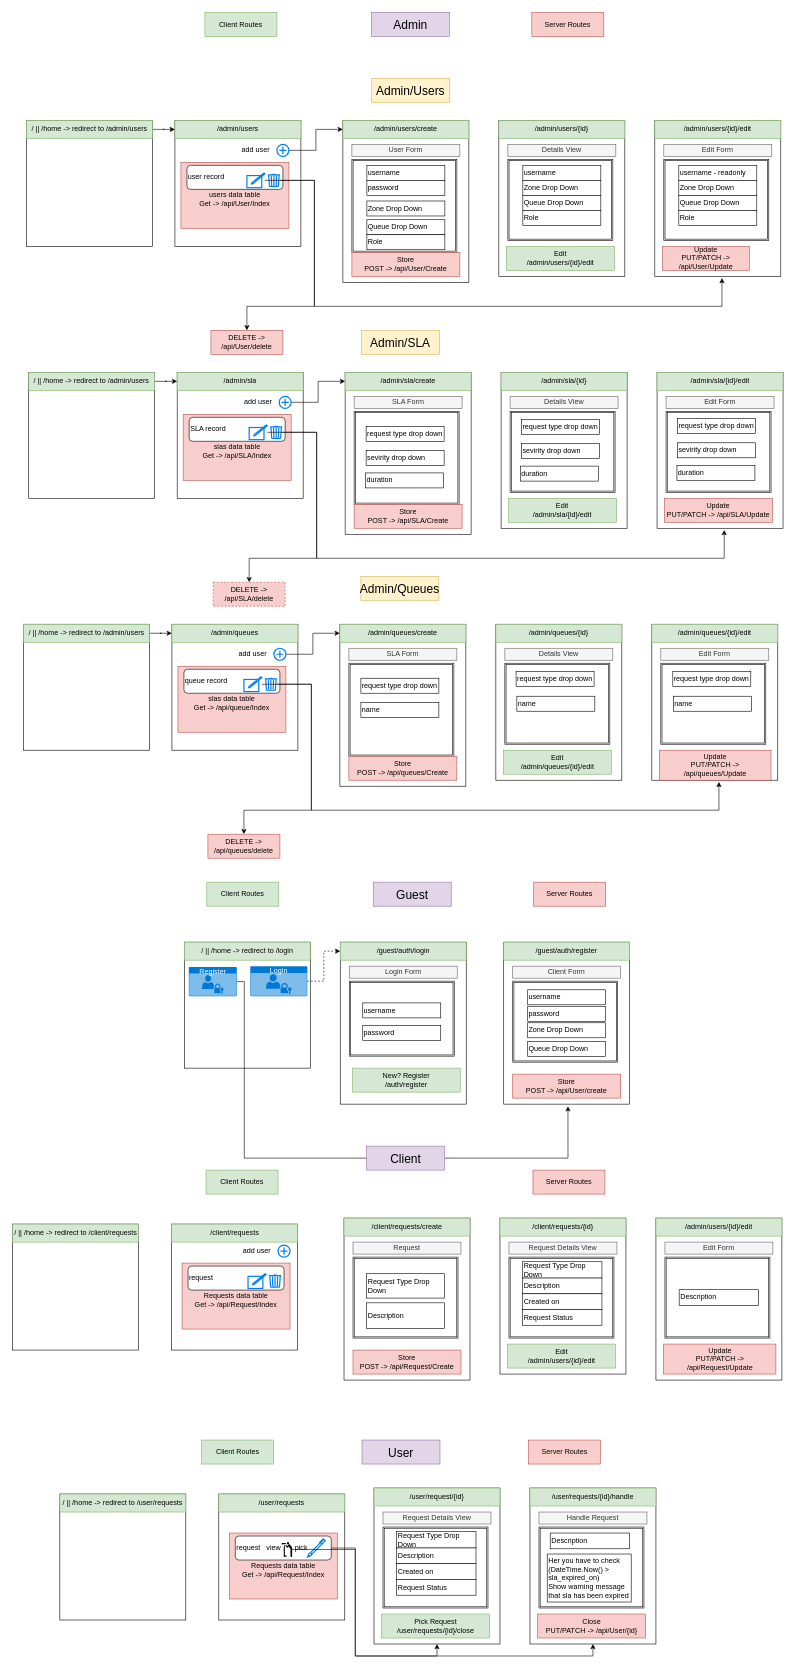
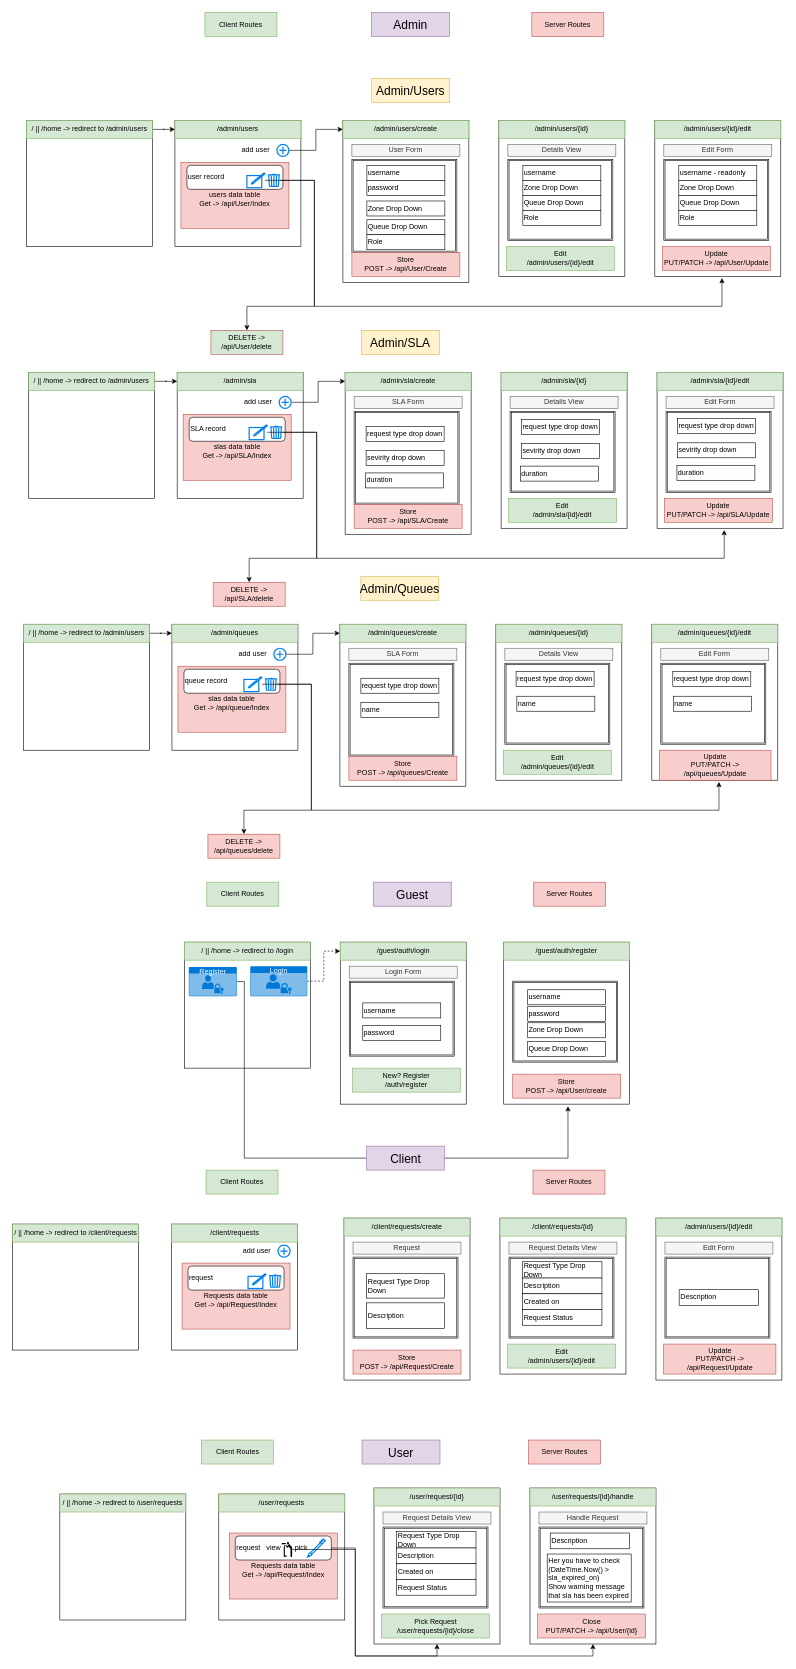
node "Update PUT/PATCH -> /api/User/Update": size 87x24 -> 108x24
node "DELETE -> /api/User/delete": fillcolor #f8cecc -> #d5e8d4
node "DELETE -> /api/SLA/delete": style dashed -> solid
node "Client Form": removed
